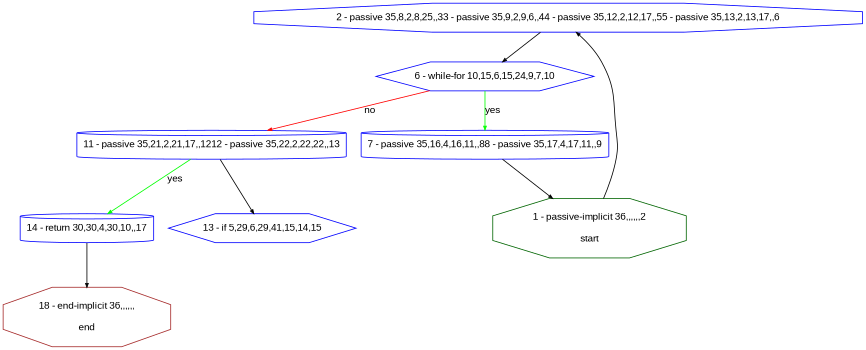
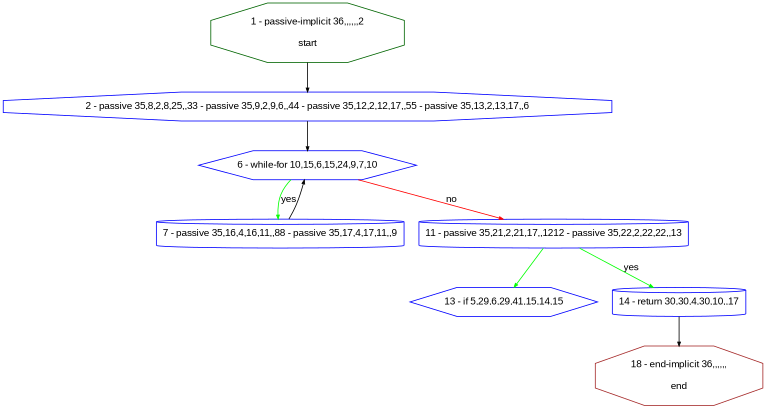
edge "7 - passive 35,16,4,16,11,,88 - passive 35,17,4,17,11,,9" -> "1 - passive-implicit 36,,,,,,2 start": now "7 - passive 35,16,4,16,11,,88 - passive 35,17,4,17,11,,9" -> "6 - while-for 10,15,6,15,24,9,7,10"
edge "11 - passive 35,21,2,21,17,,1212 - passive 35,22,2,22,22,,13" -> "13 - if 5,29,6,29,41,15,14,15": color #000000 -> #00ff00
